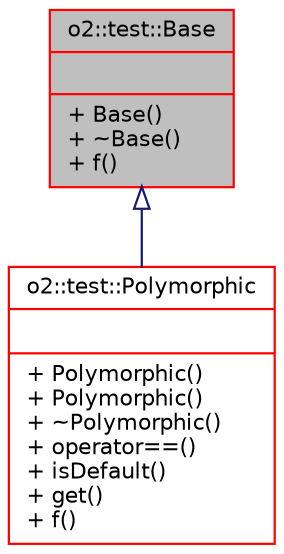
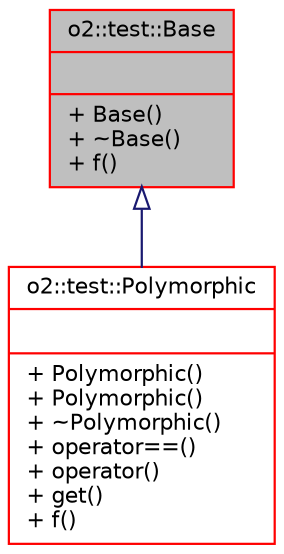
node "o2::test::Polymorphic": text "+ isDefault()" -> "+ operator()"
